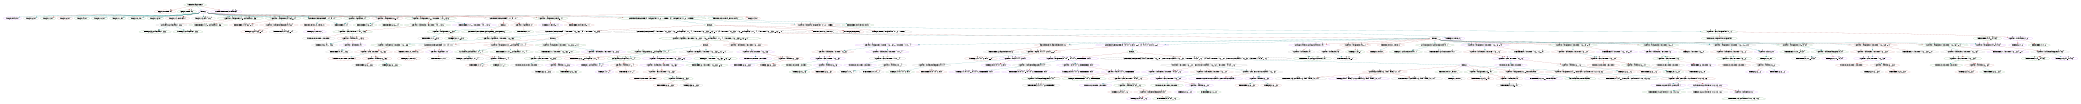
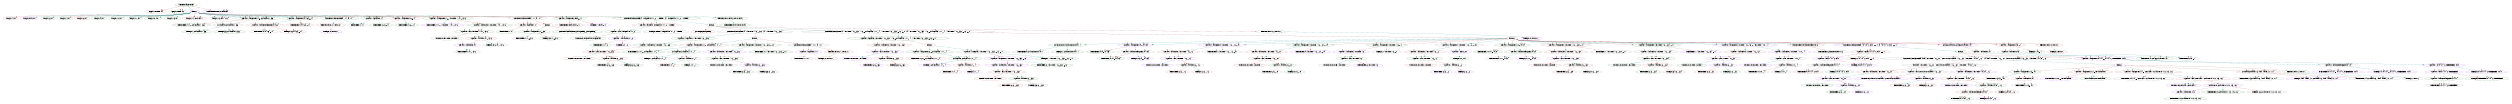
edge "(IDENTIFIER,v9,v9 = a1[105])" -> "(<operator>.assignment,v9 = a1[105])": reversed
